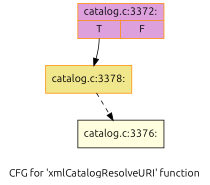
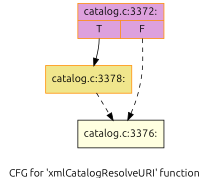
edge "catalog.c:3372:" -> "catalog.c:3376:": added
